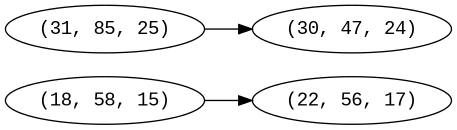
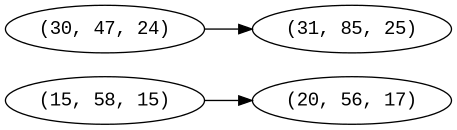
edge "(31, 85, 25)" -> "(30, 47, 24)": reversed
node "(18, 58, 15)": label "(18, 58, 15)" -> "(15, 58, 15)"
node "(22, 56, 17)": label "(22, 56, 17)" -> "(20, 56, 17)"
